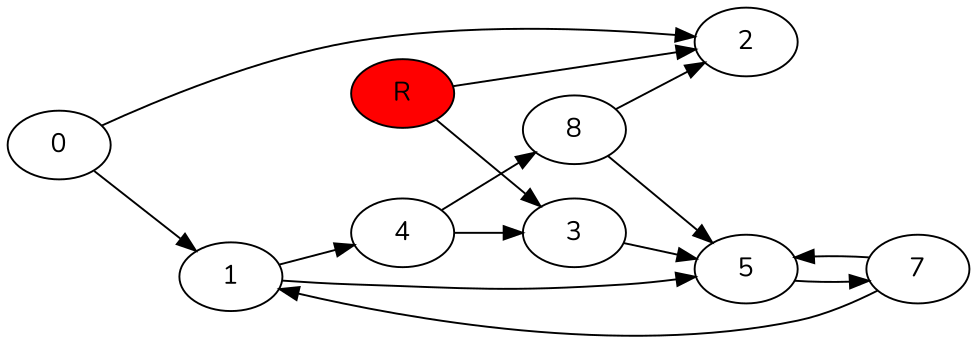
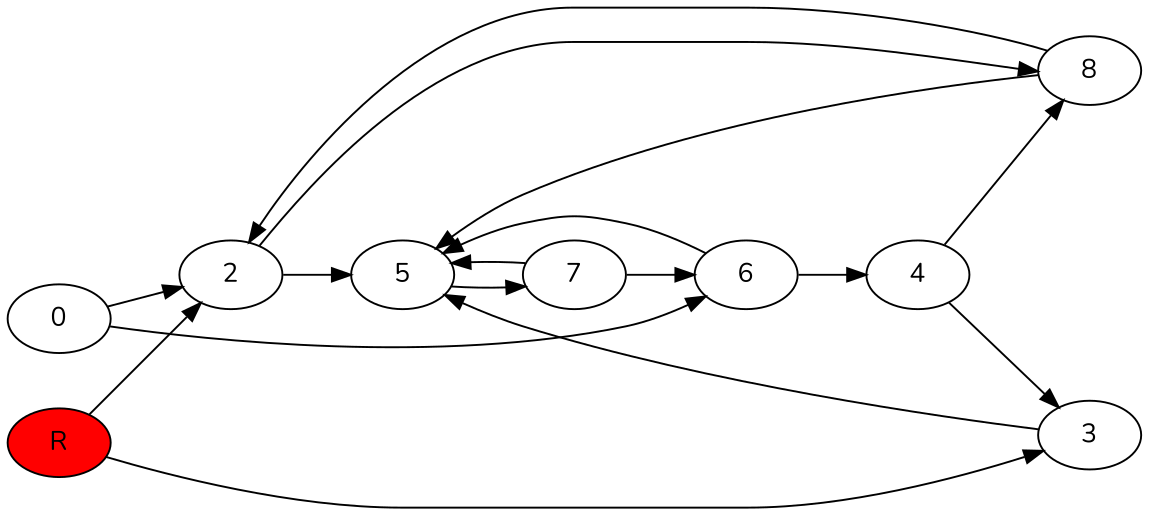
edge "2" -> "8": added
edge "2" -> "5": added
node "1": label "1" -> "6"
